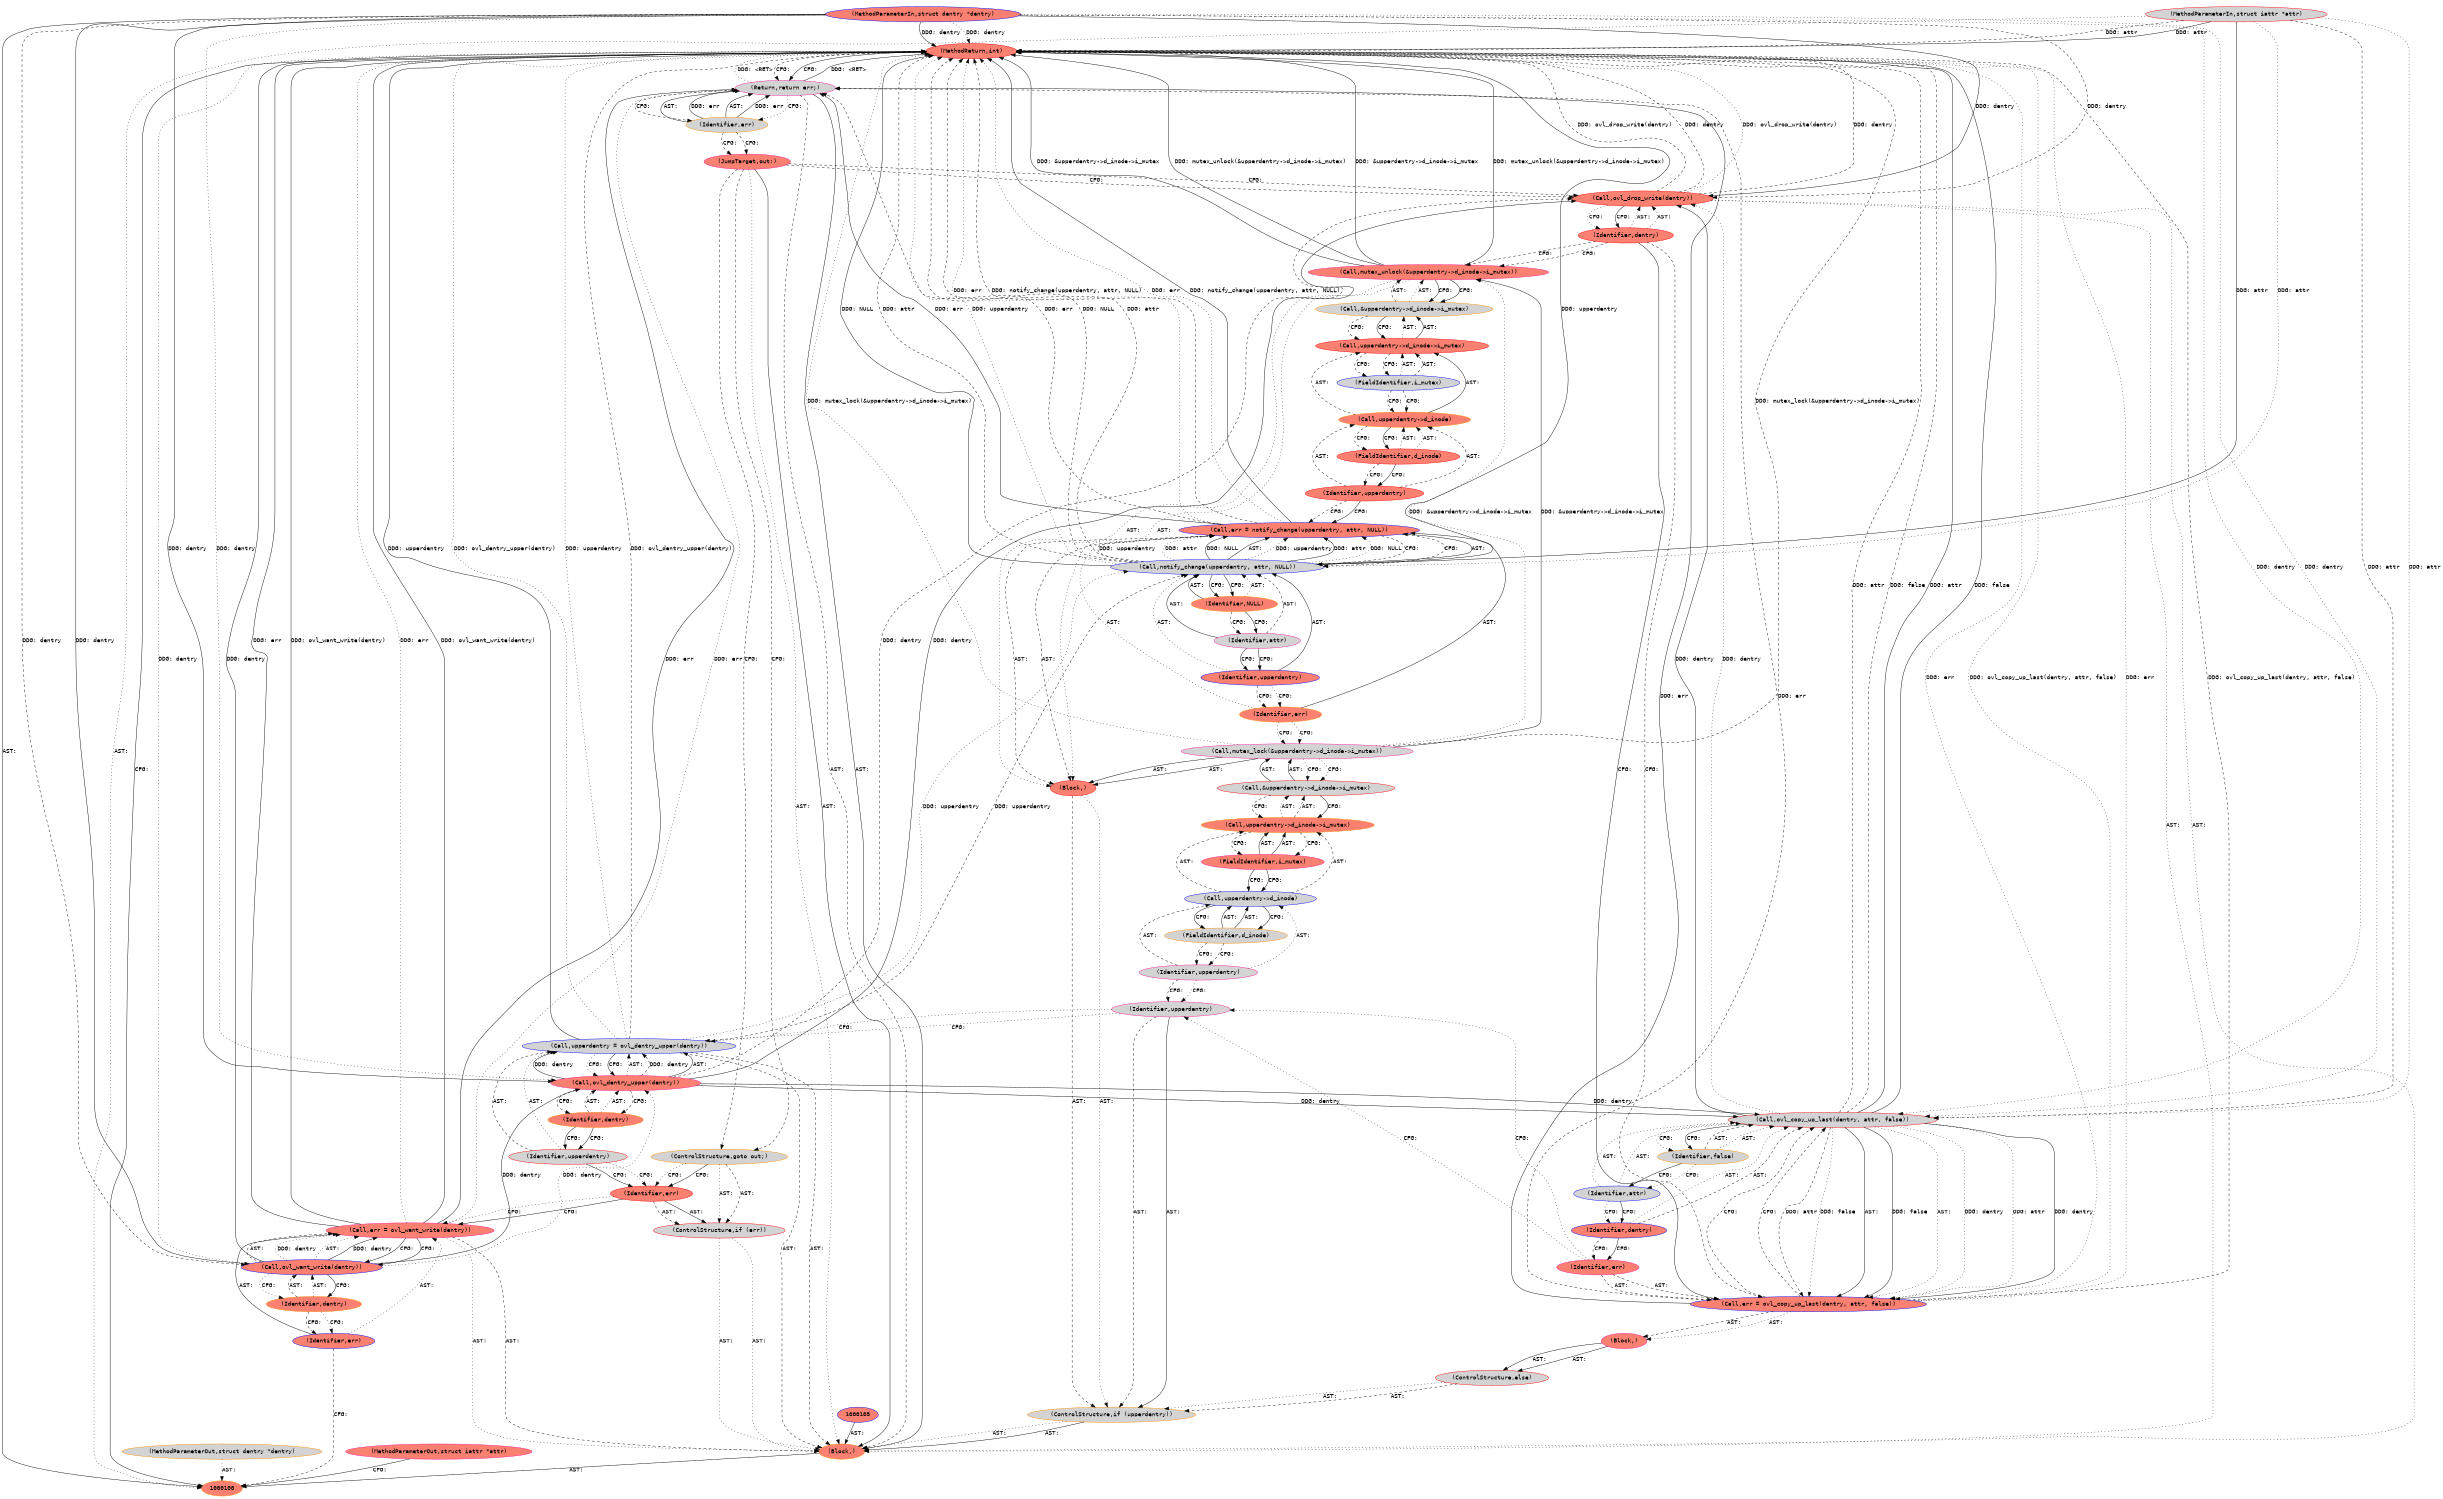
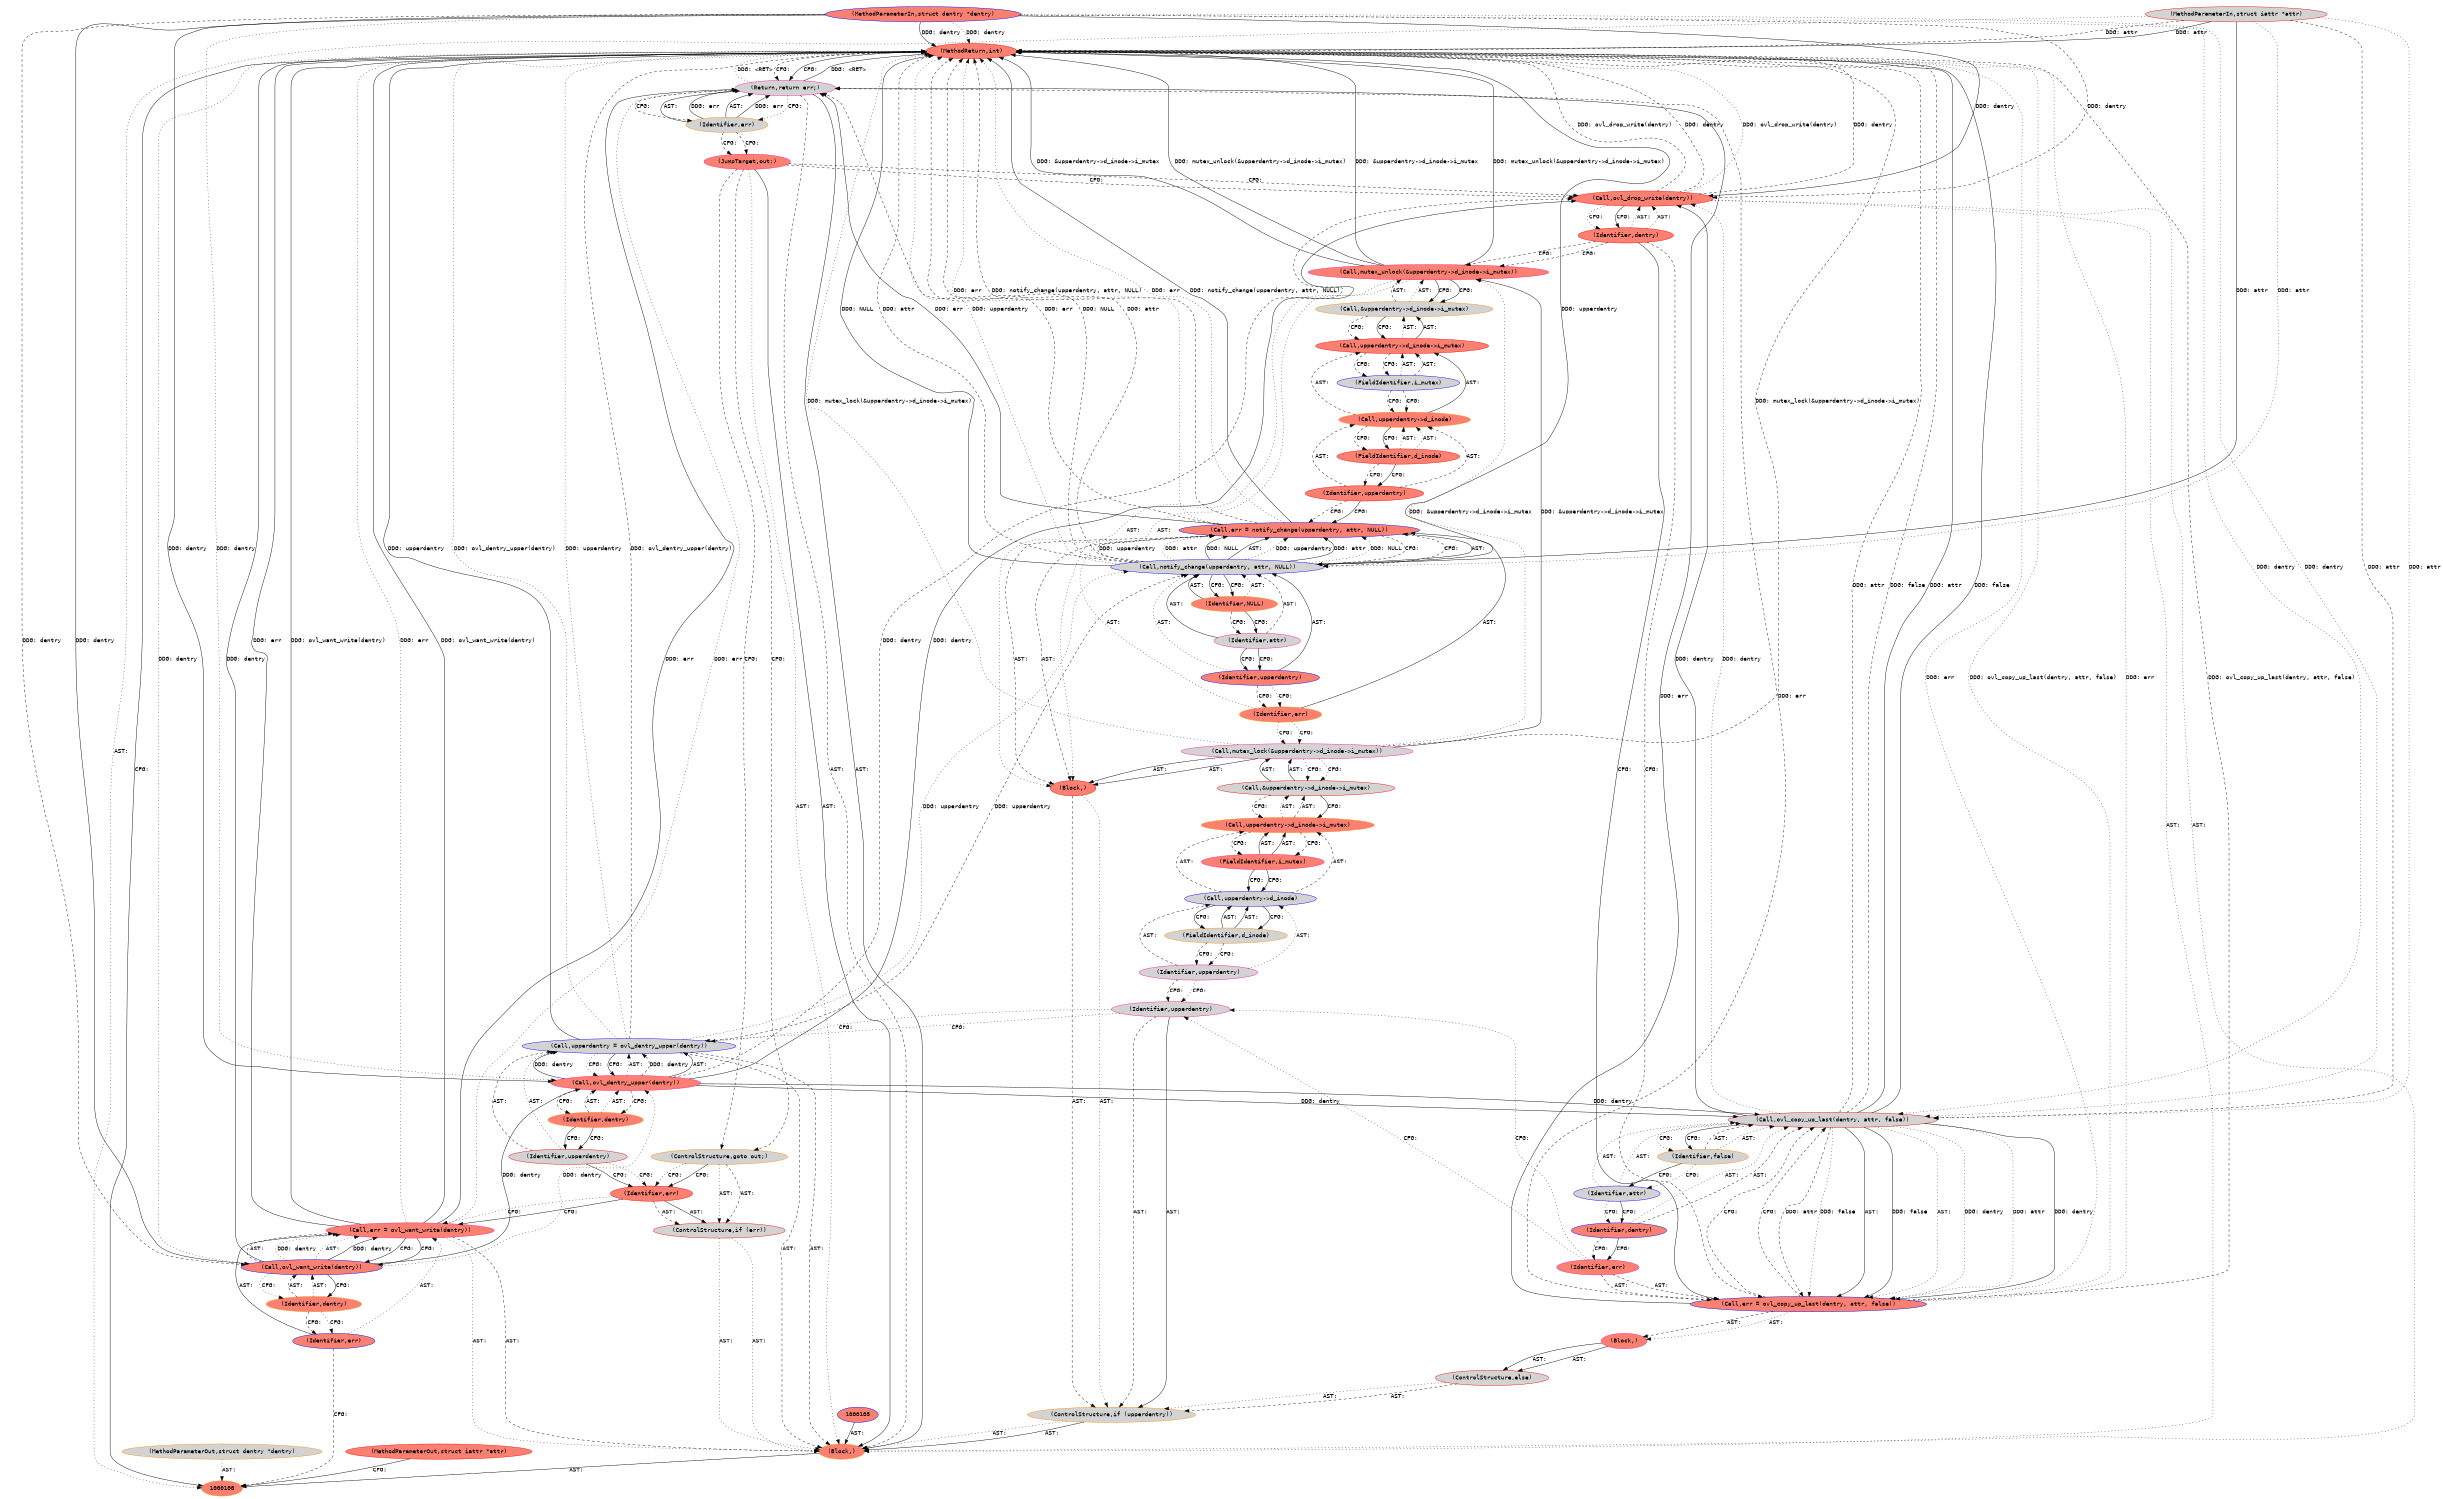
edge "(MethodParameterIn,struct dentry *dentry)" -> "1000100": removed, label "AST:"
node "(MethodParameterOut,struct iattr *attr)": color deeppink -> red
